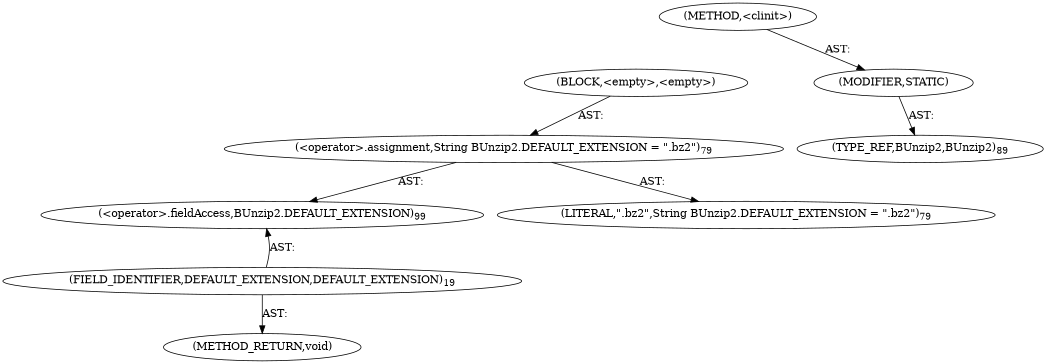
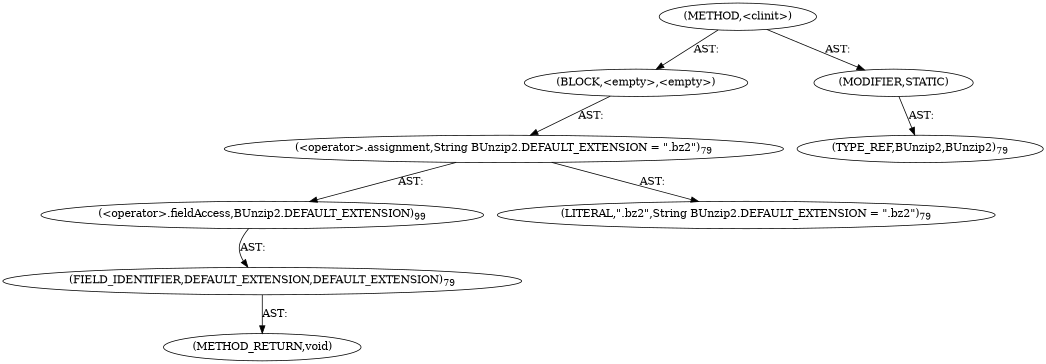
edge "(METHOD,<clinit>)" -> "(BLOCK,<empty>,<empty>)": added, label "AST:"
node "(TYPE_REF,BUnzip2,BUnzip2)": text "89" -> "79"
edge "(FIELD_IDENTIFIER,DEFAULT_EXTENSION,DEFAULT_EXTENSION)" -> "(<operator>.fieldAccess,BUnzip2.DEFAULT_EXTENSION)": reversed
node "(FIELD_IDENTIFIER,DEFAULT_EXTENSION,DEFAULT_EXTENSION)": text "19" -> "79"
